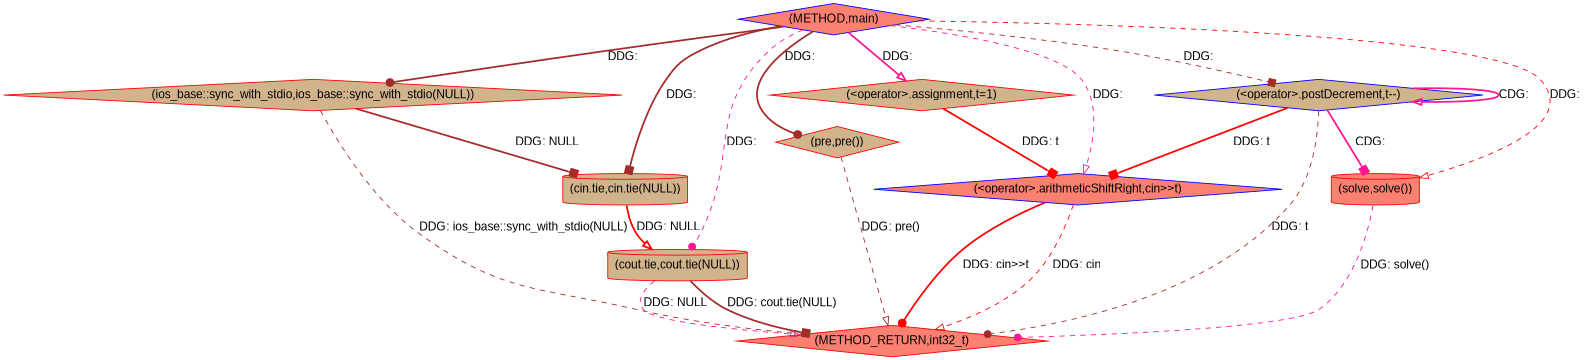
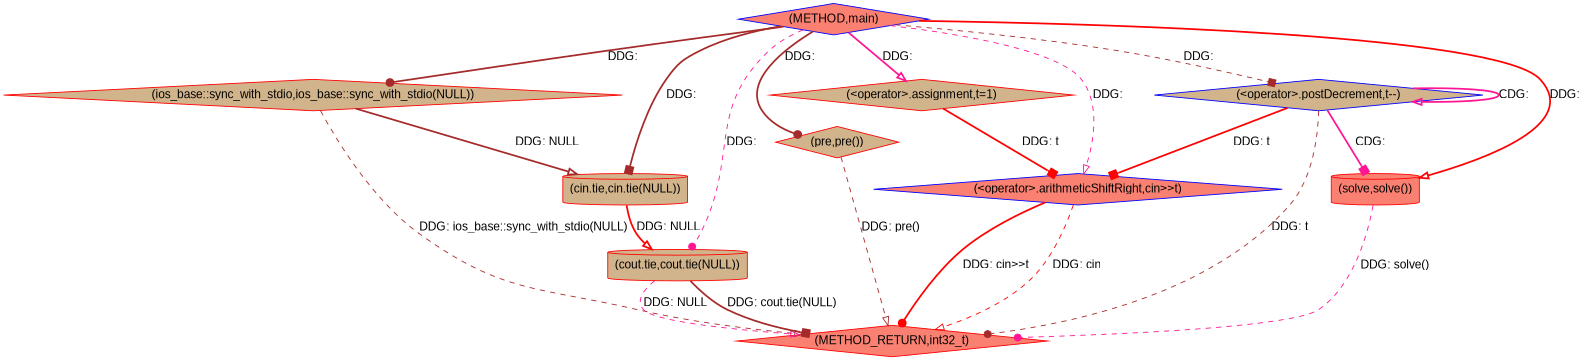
edge "(METHOD,main)" -> "(solve,solve())": style dashed -> bold
edge "(ios_base::sync_with_stdio,ios_base::sync_with_stdio(NULL))" -> "(cin.tie,cin.tie(NULL))": arrowhead box -> onormal
